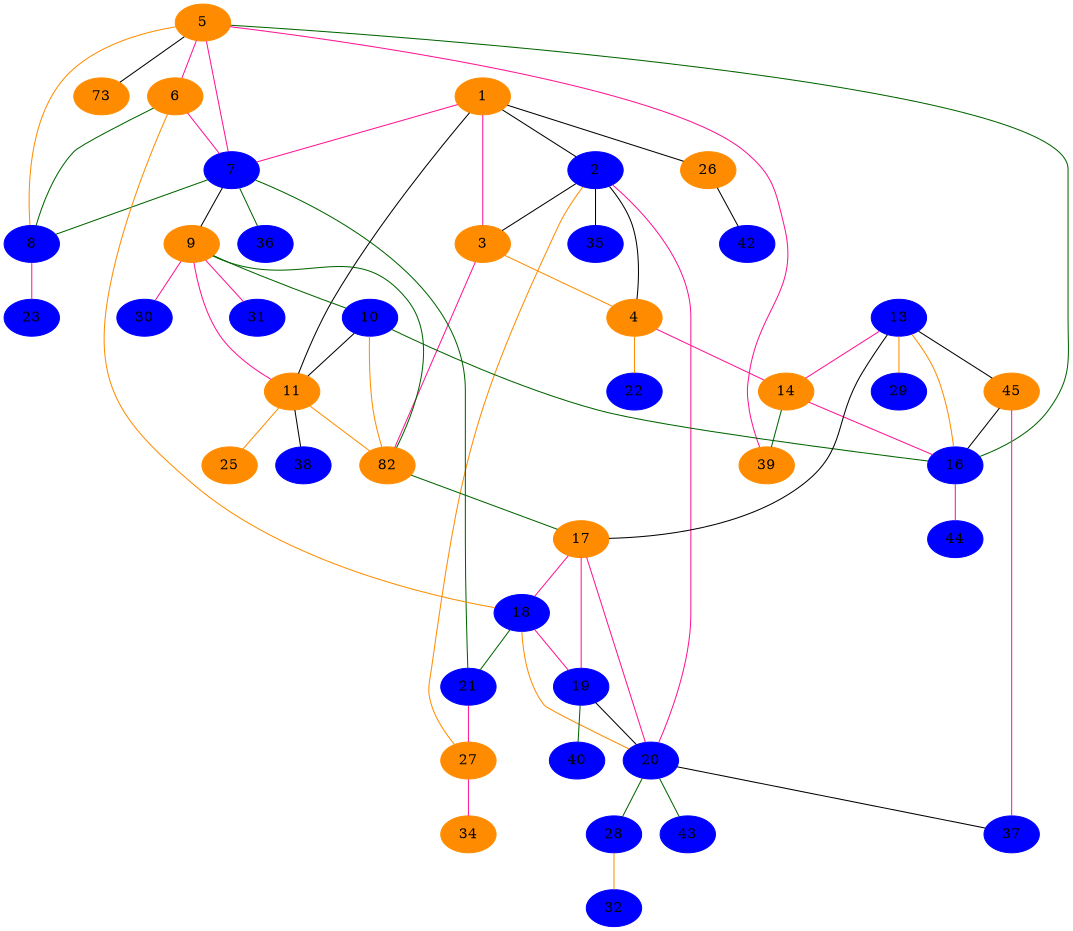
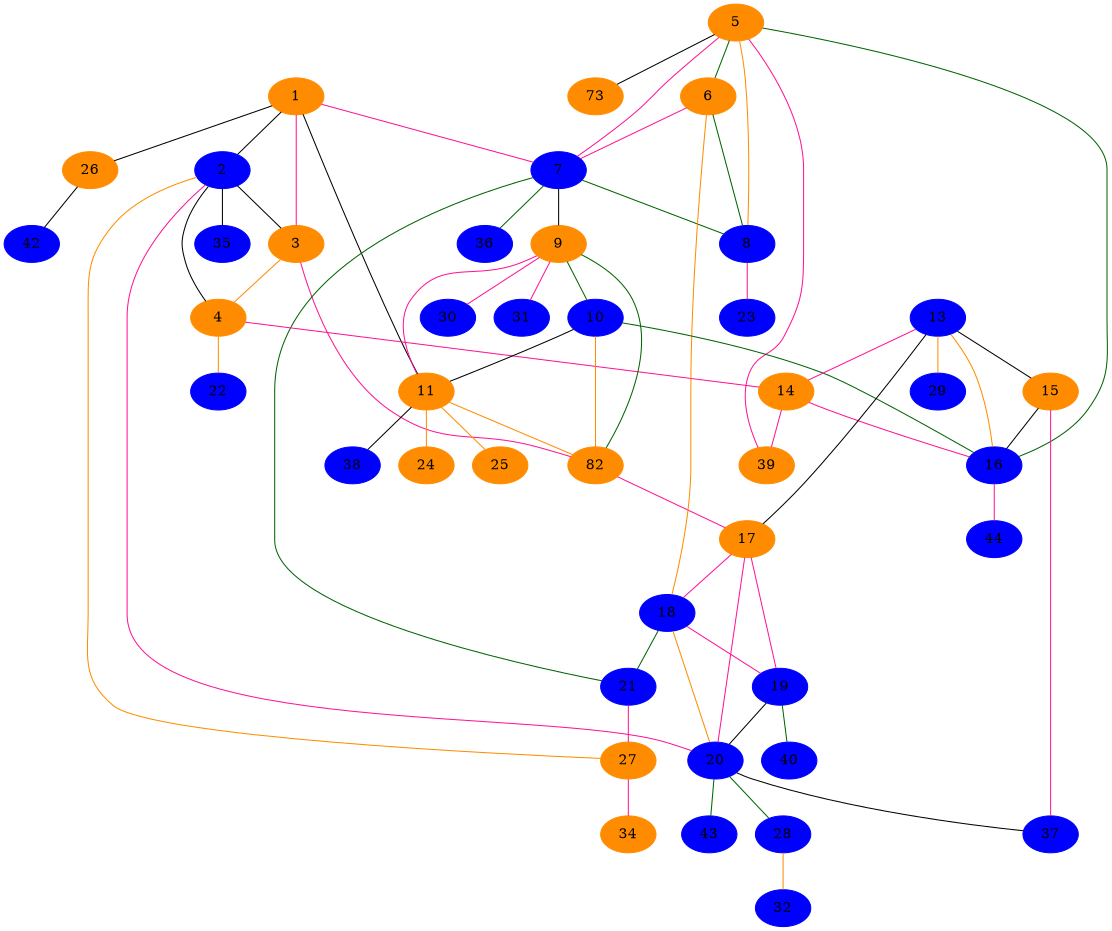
edge "5" -- "6": color deeppink -> darkgreen
node "45": label "45" -> "15"
edge "14" -- "39": color darkgreen -> deeppink
node "24": added
edge "82" -- "17": color darkgreen -> deeppink
